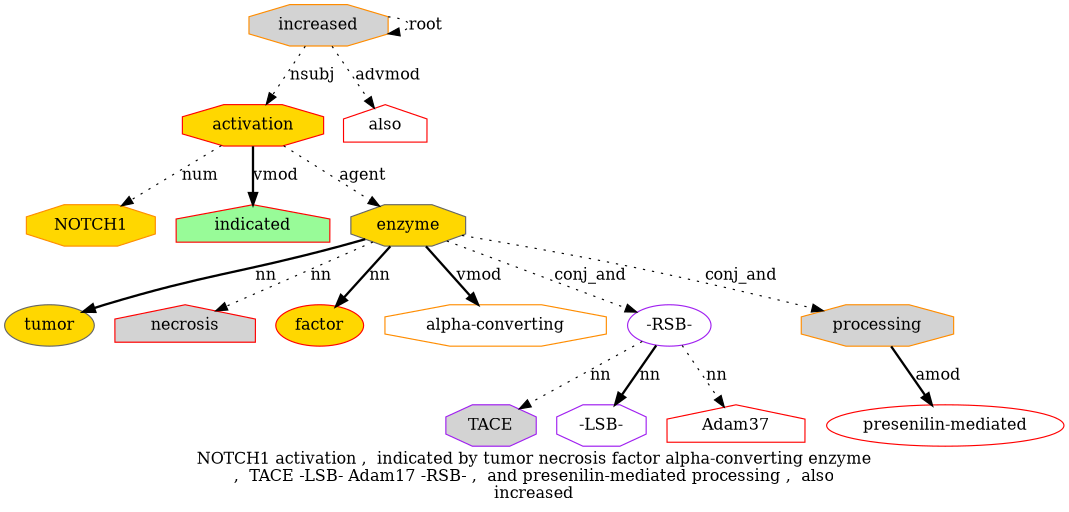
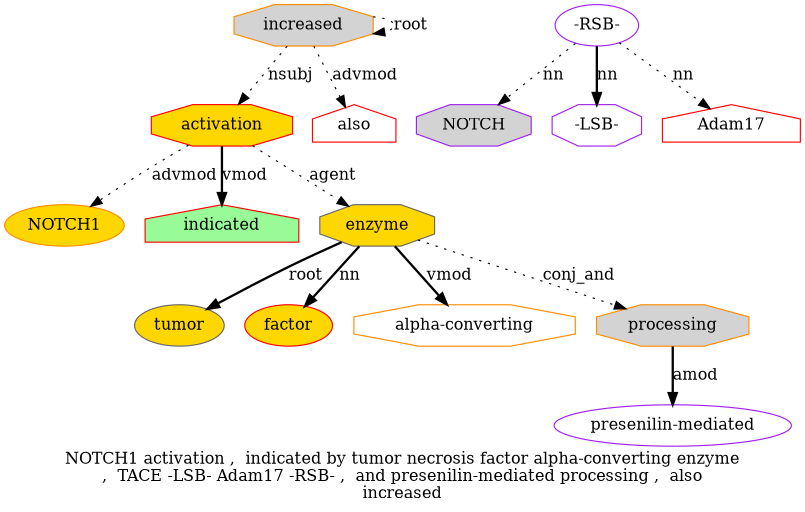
edge "activation" -> "NOTCH1": label "num" -> "advmod"
node "NOTCH1": shape octagon -> ellipse
edge "enzyme" -> "-RSB-": removed, label "conj_and"
edge "enzyme" -> "tumor": label "nn" -> "root"
node "necrosis": removed
node "TACE": label "TACE" -> "NOTCH"
node "Adam37": label "Adam37" -> "Adam17"
node "presenilin-mediated": color red -> purple
